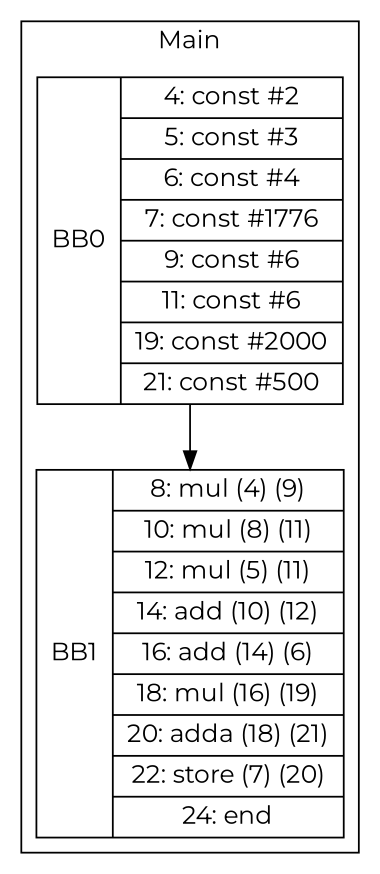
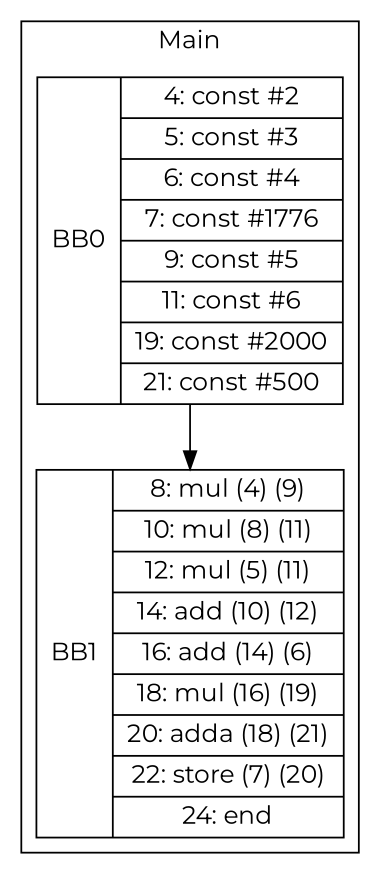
node "BB0": text "9: const #6" -> "9: const #5"
